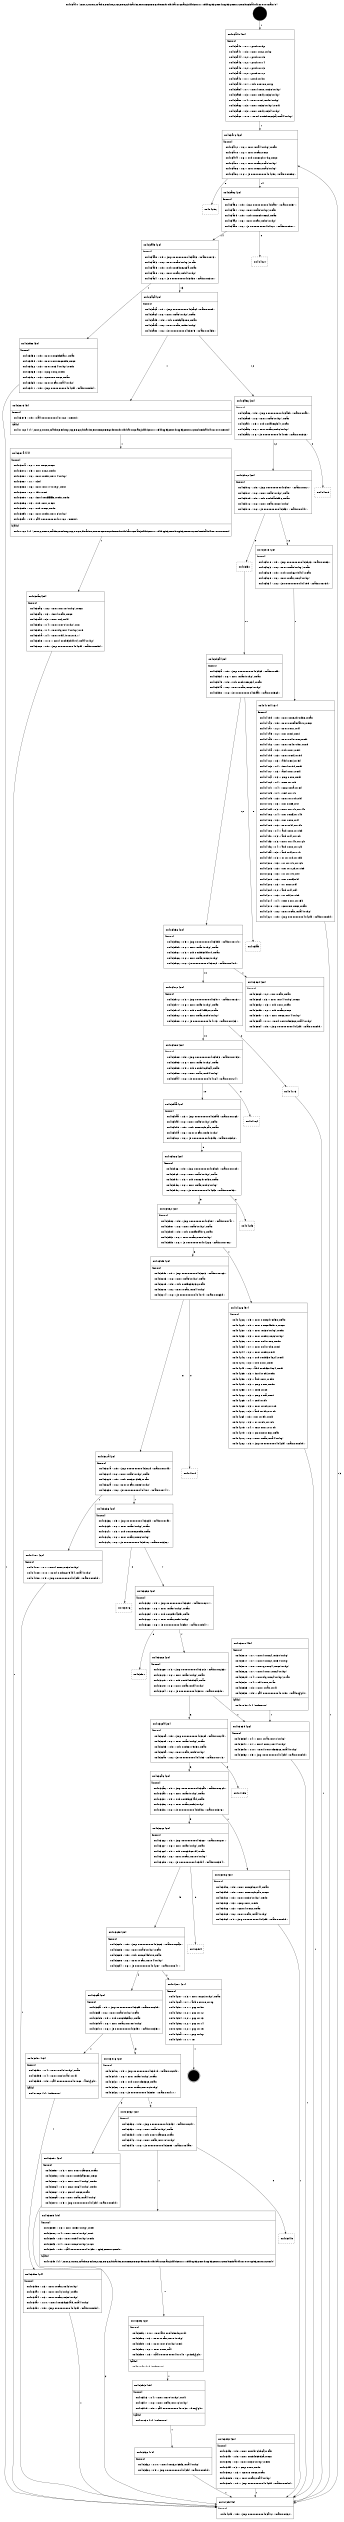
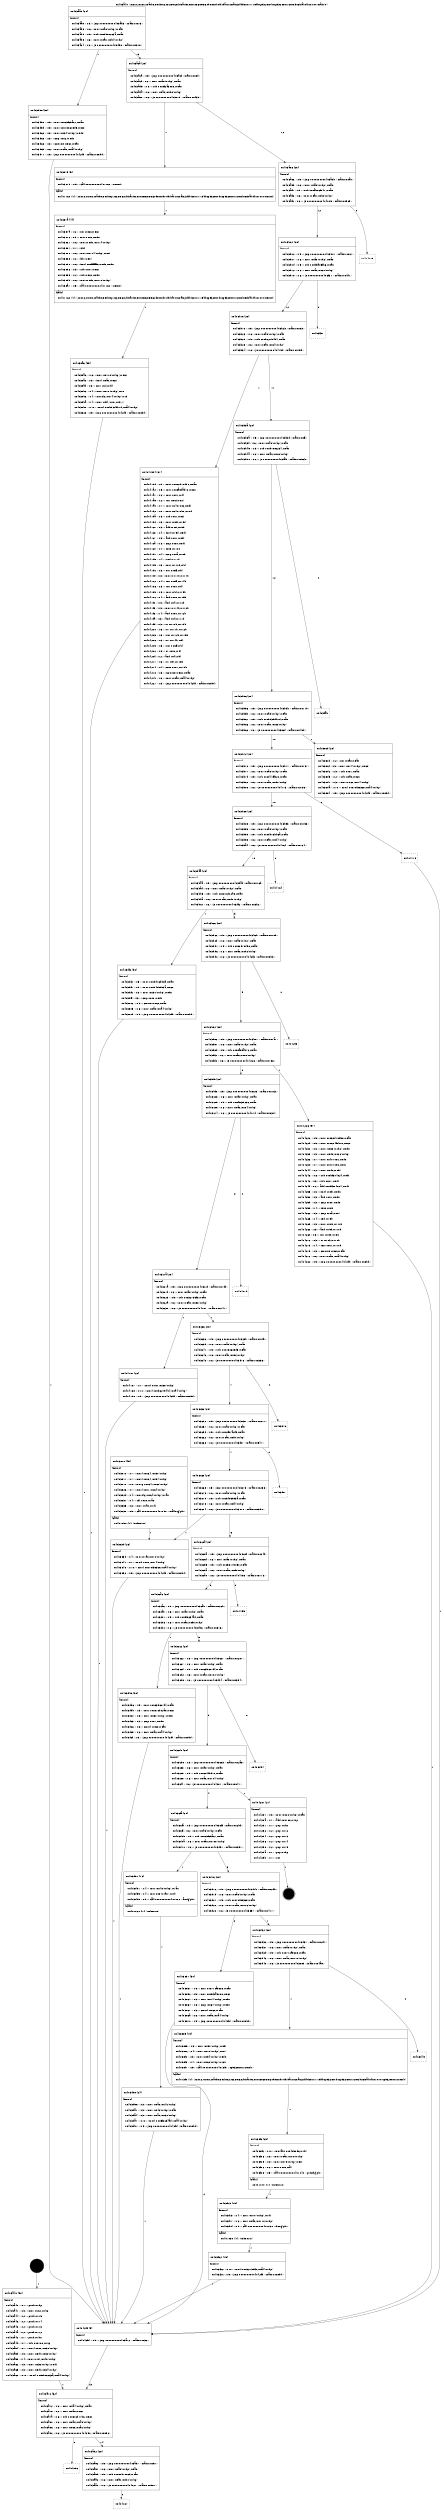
edge "0x403a92 [28]" -> "0x403aae [28]": removed, label "14"
edge "0x403f31" -> "0x403b3a [28]": now "0x403b1e [28]" -> "0x403b3a [28]"
edge "0x403baa [28]" -> "0x403df2 [30]": added, label "1"
